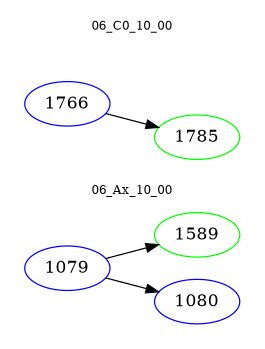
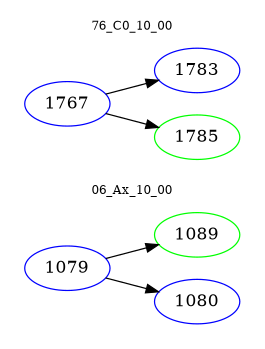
cluster "06_C0_10_00": label "06_C0_10_00" -> "76_C0_10_00"
node "1783": added
node "1766": label "1766" -> "1767"
node "1589": label "1589" -> "1089"
